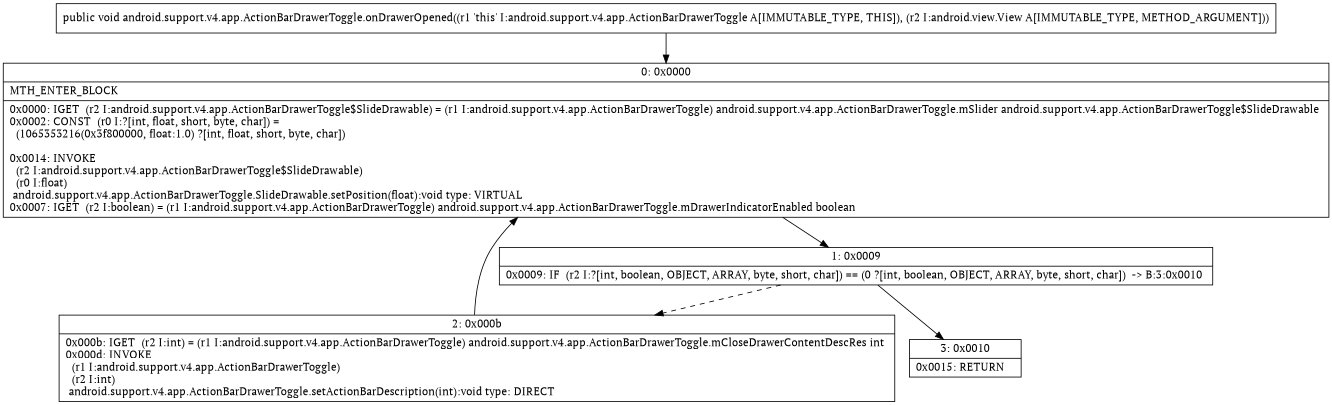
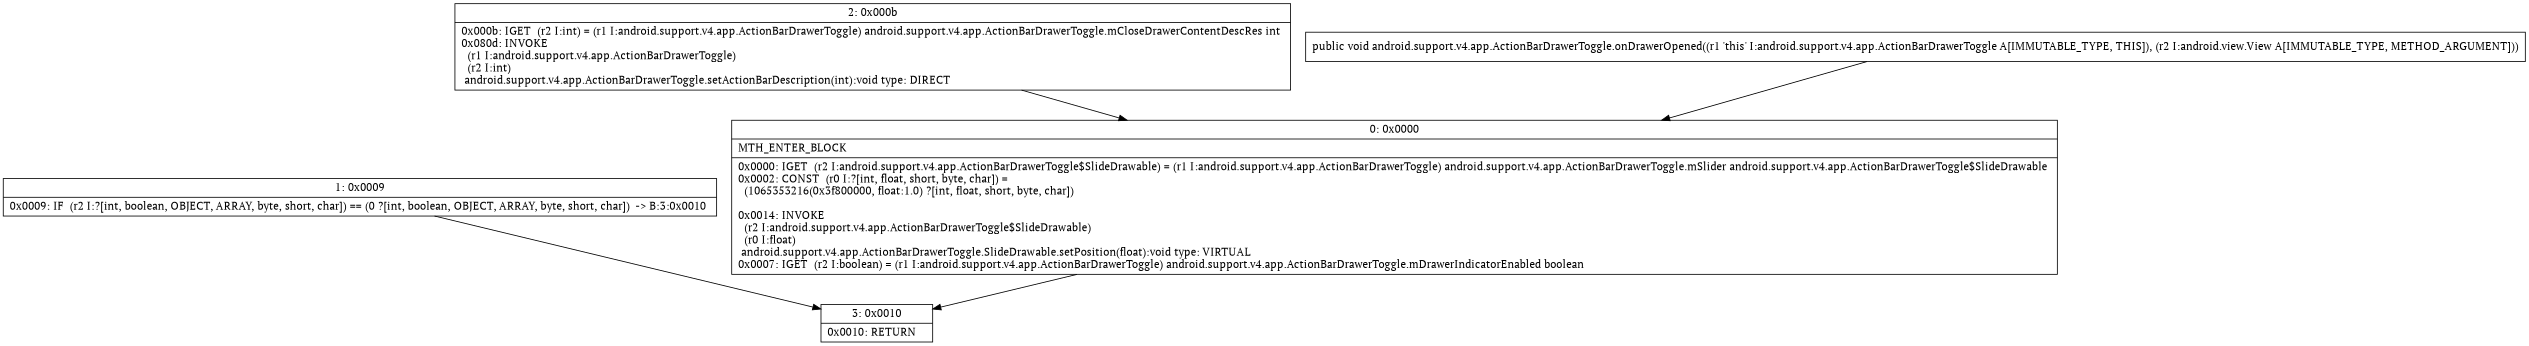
edge "0: 0x0000" -> "1: 0x0009": now "0: 0x0000" -> "3: 0x0010"
edge "1: 0x0009" -> "2: 0x000b": removed
node "2: 0x000b": text "0x000d: INVOKE" -> "0x080d: INVOKE"
node "3: 0x0010": text "0x0015: RETURN" -> "0x0010: RETURN"
